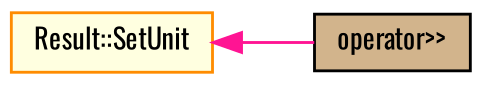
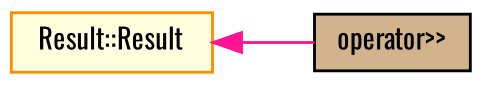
node "Result::SetUnit": label "Result::SetUnit" -> "Result::Result"
